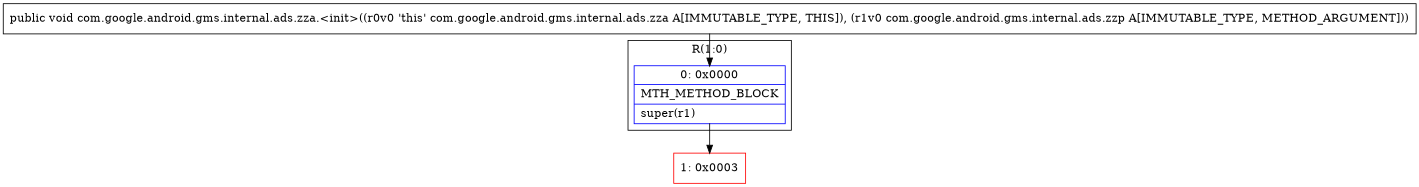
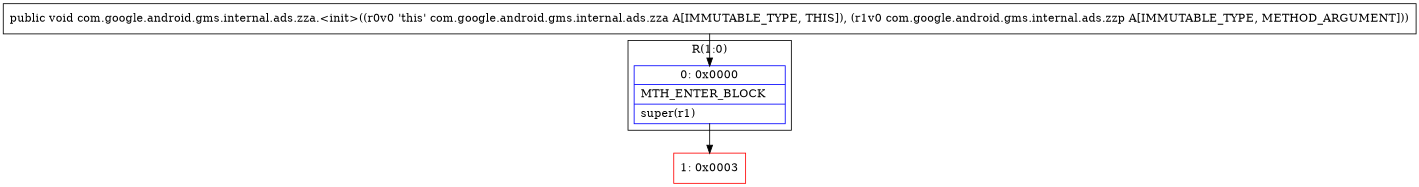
node "0: 0x0000": text "MTH_METHOD_BLOCK" -> "MTH_ENTER_BLOCK"
